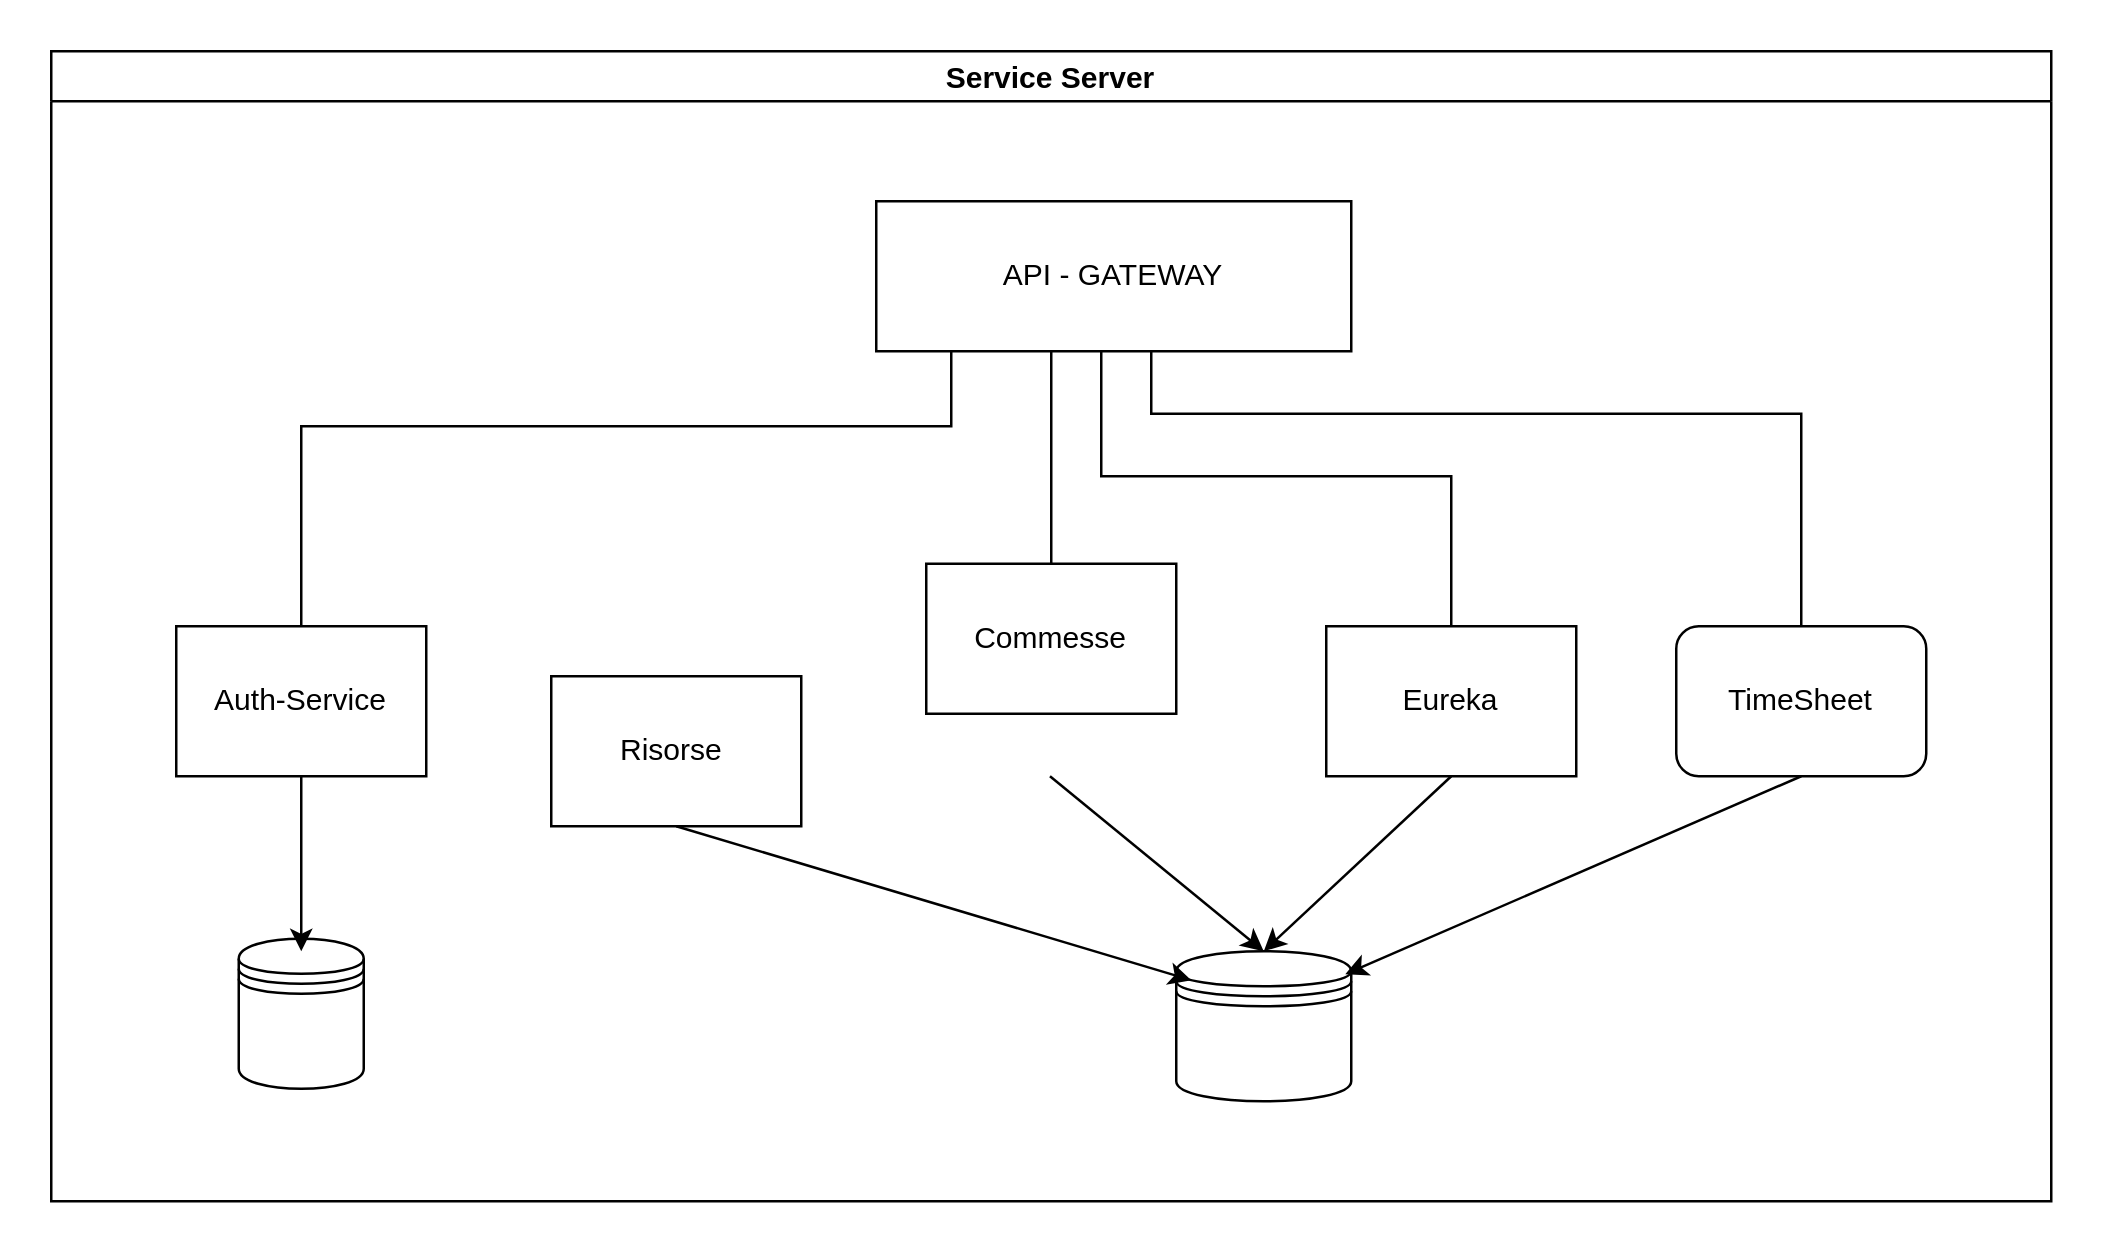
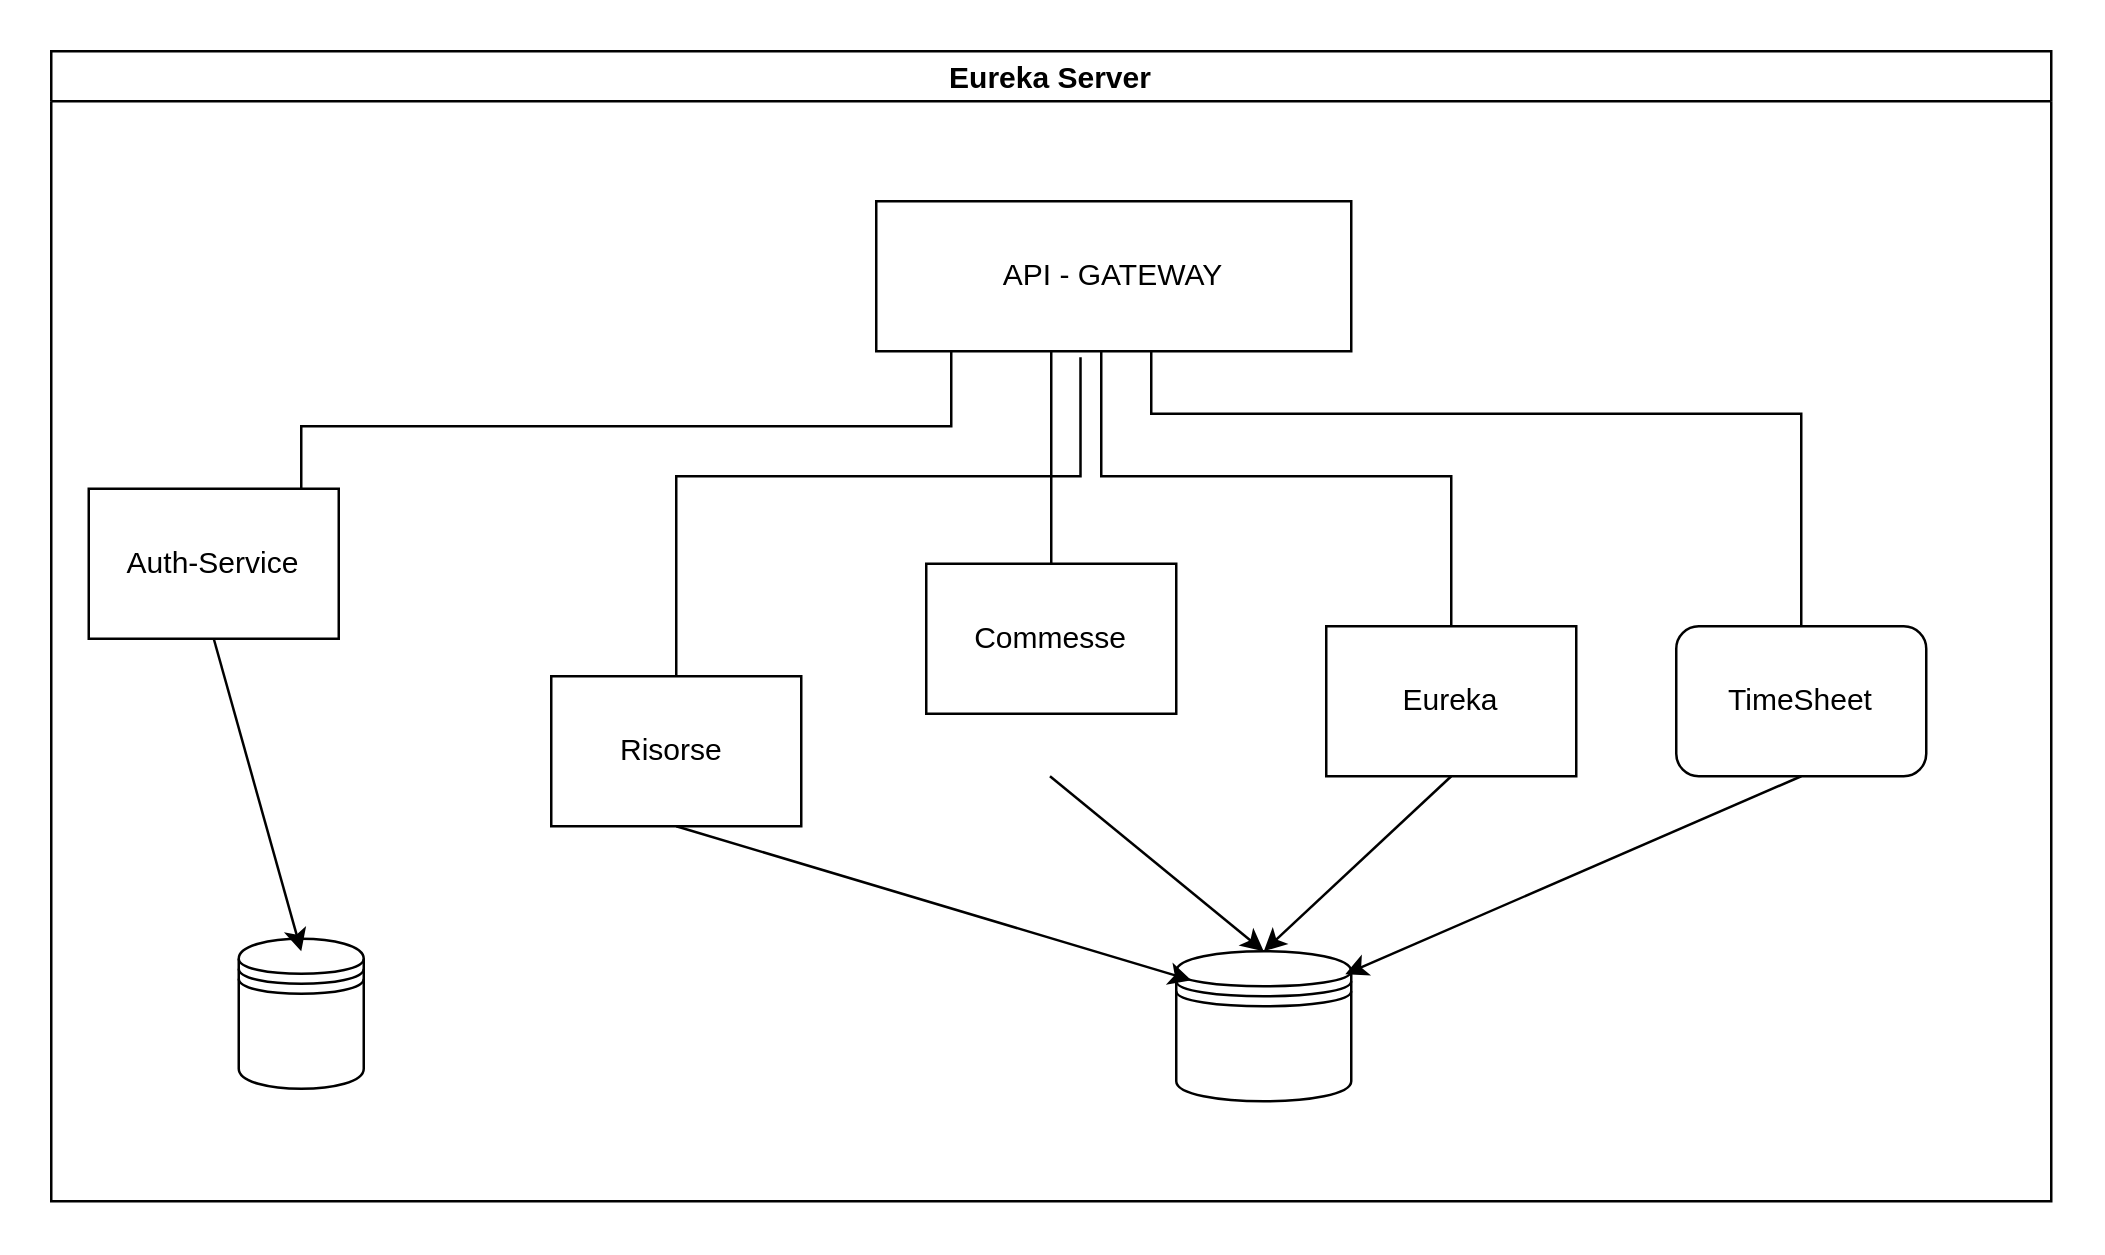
node "Service Server": label "Service Server" -> "Eureka Server"
edge "API - GATEWAY" -- "Risorse": added
node "Auth-Service": moved (301, 701) -> (214, 564)
